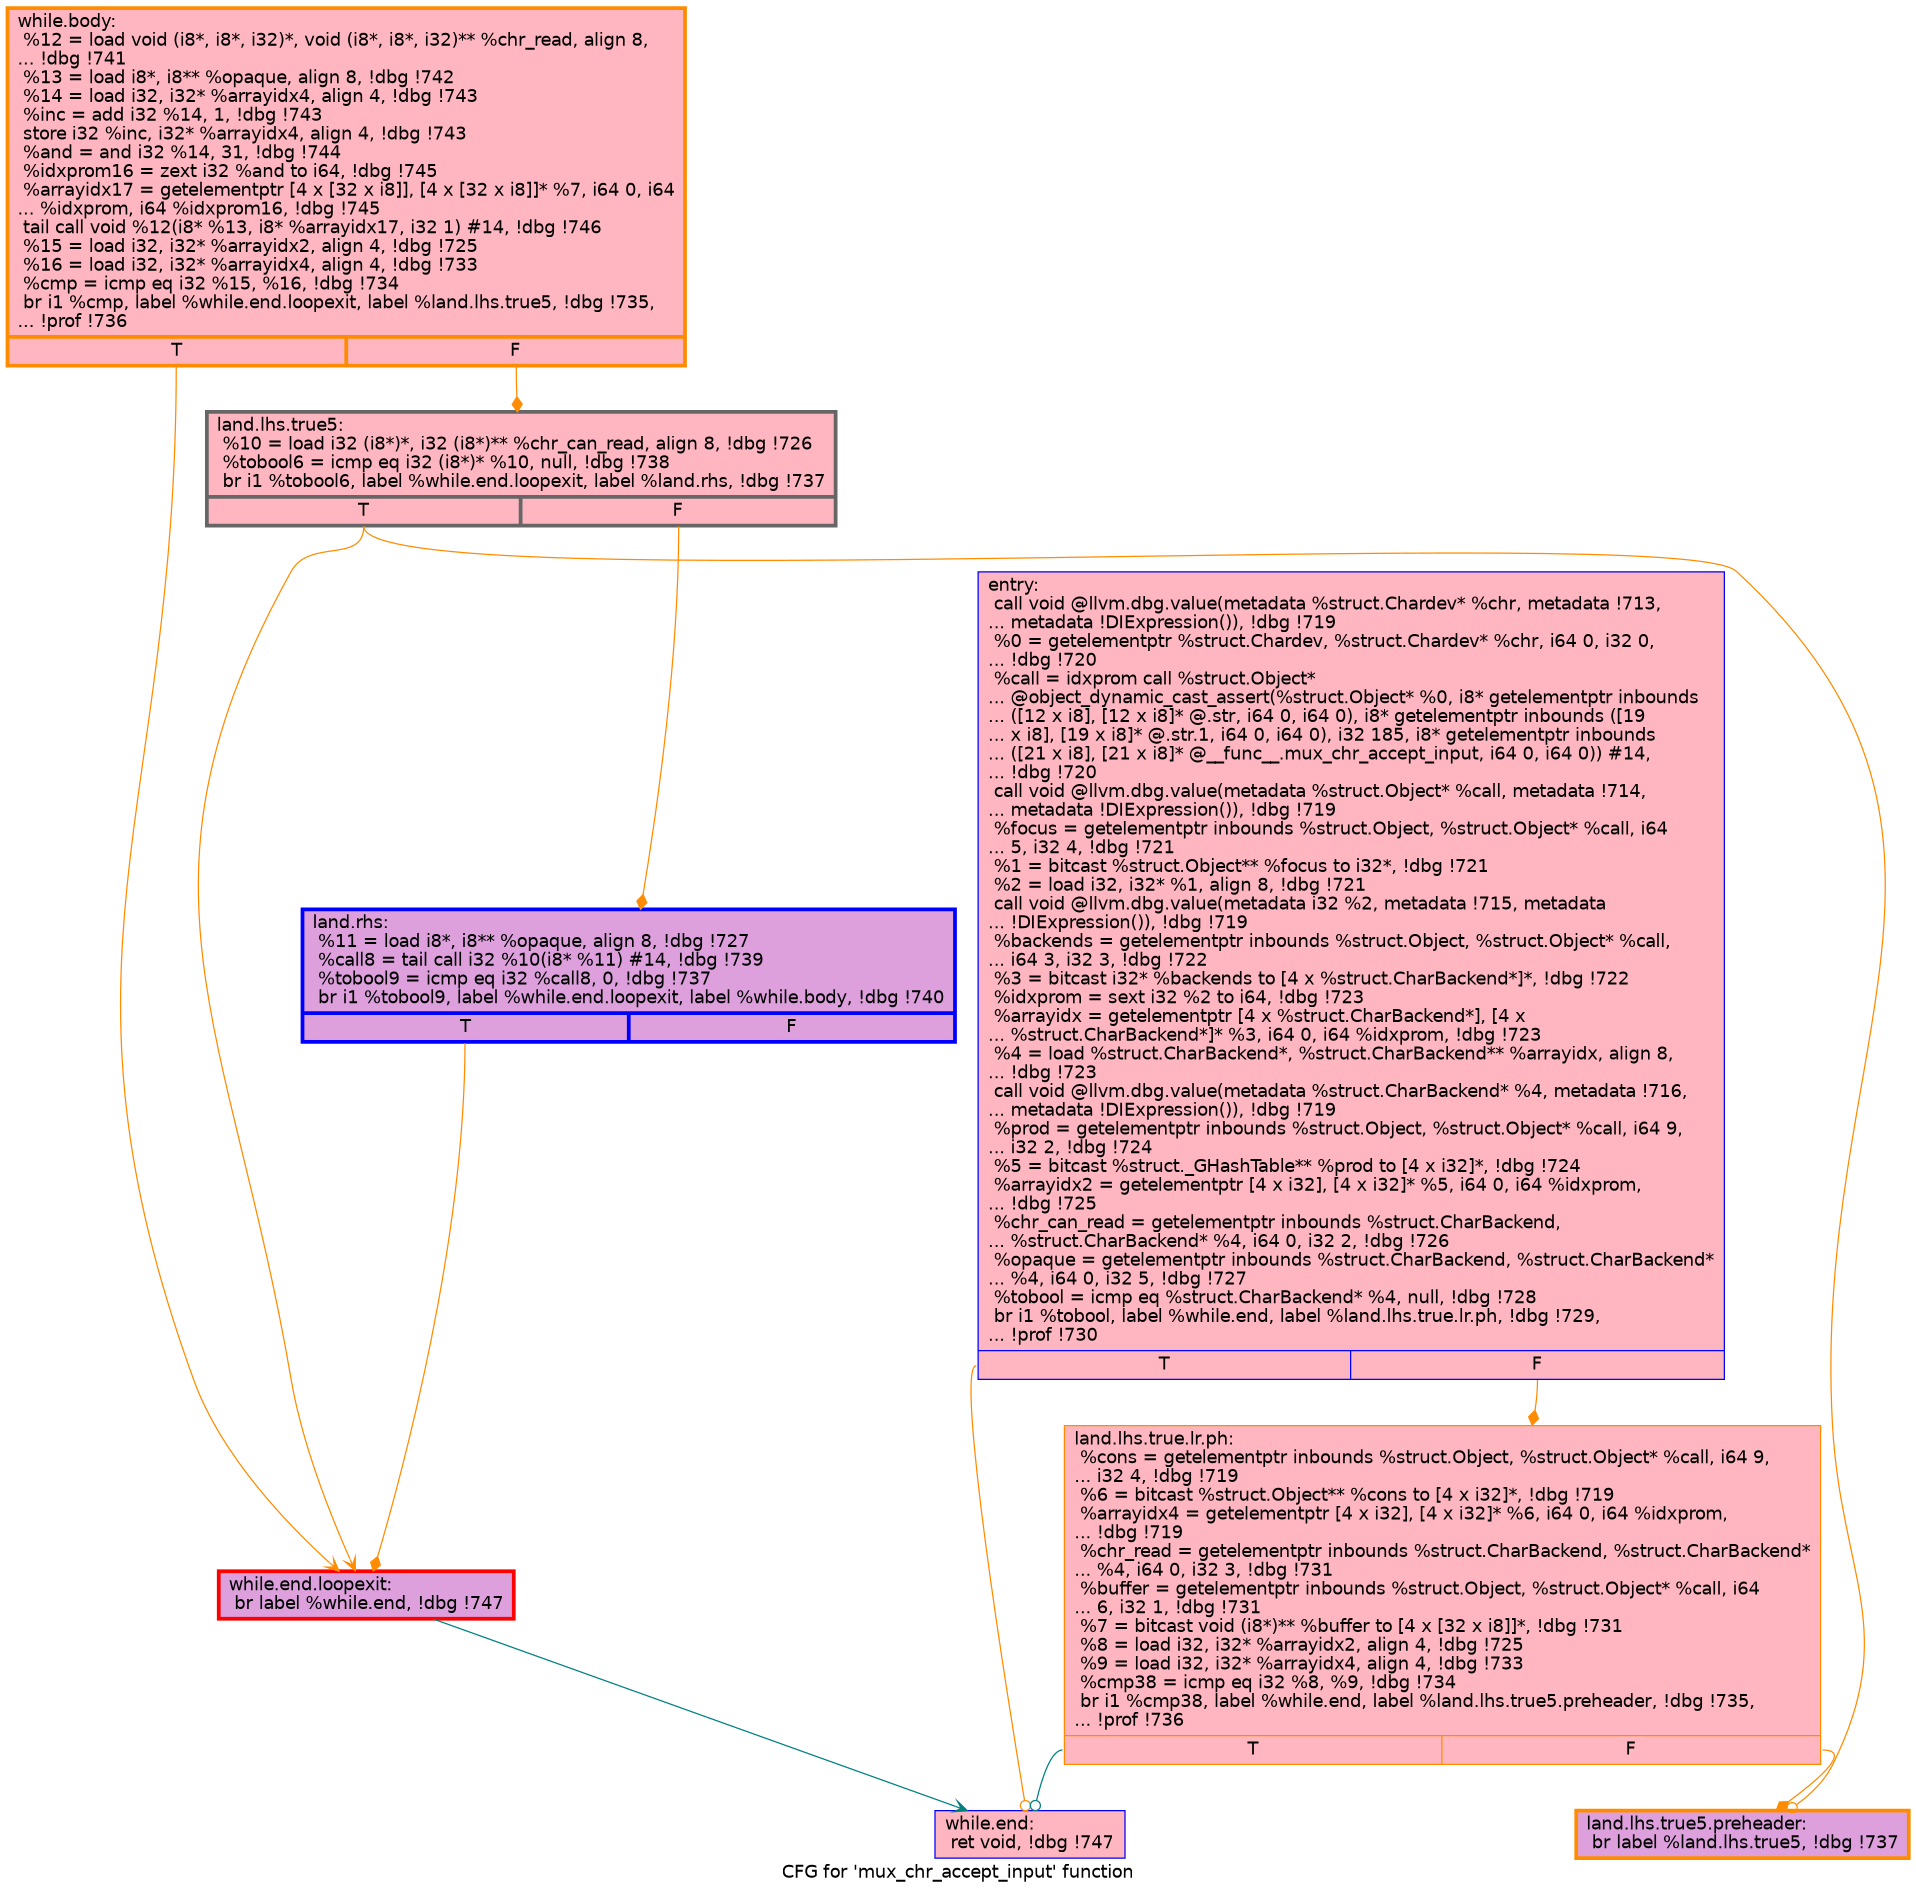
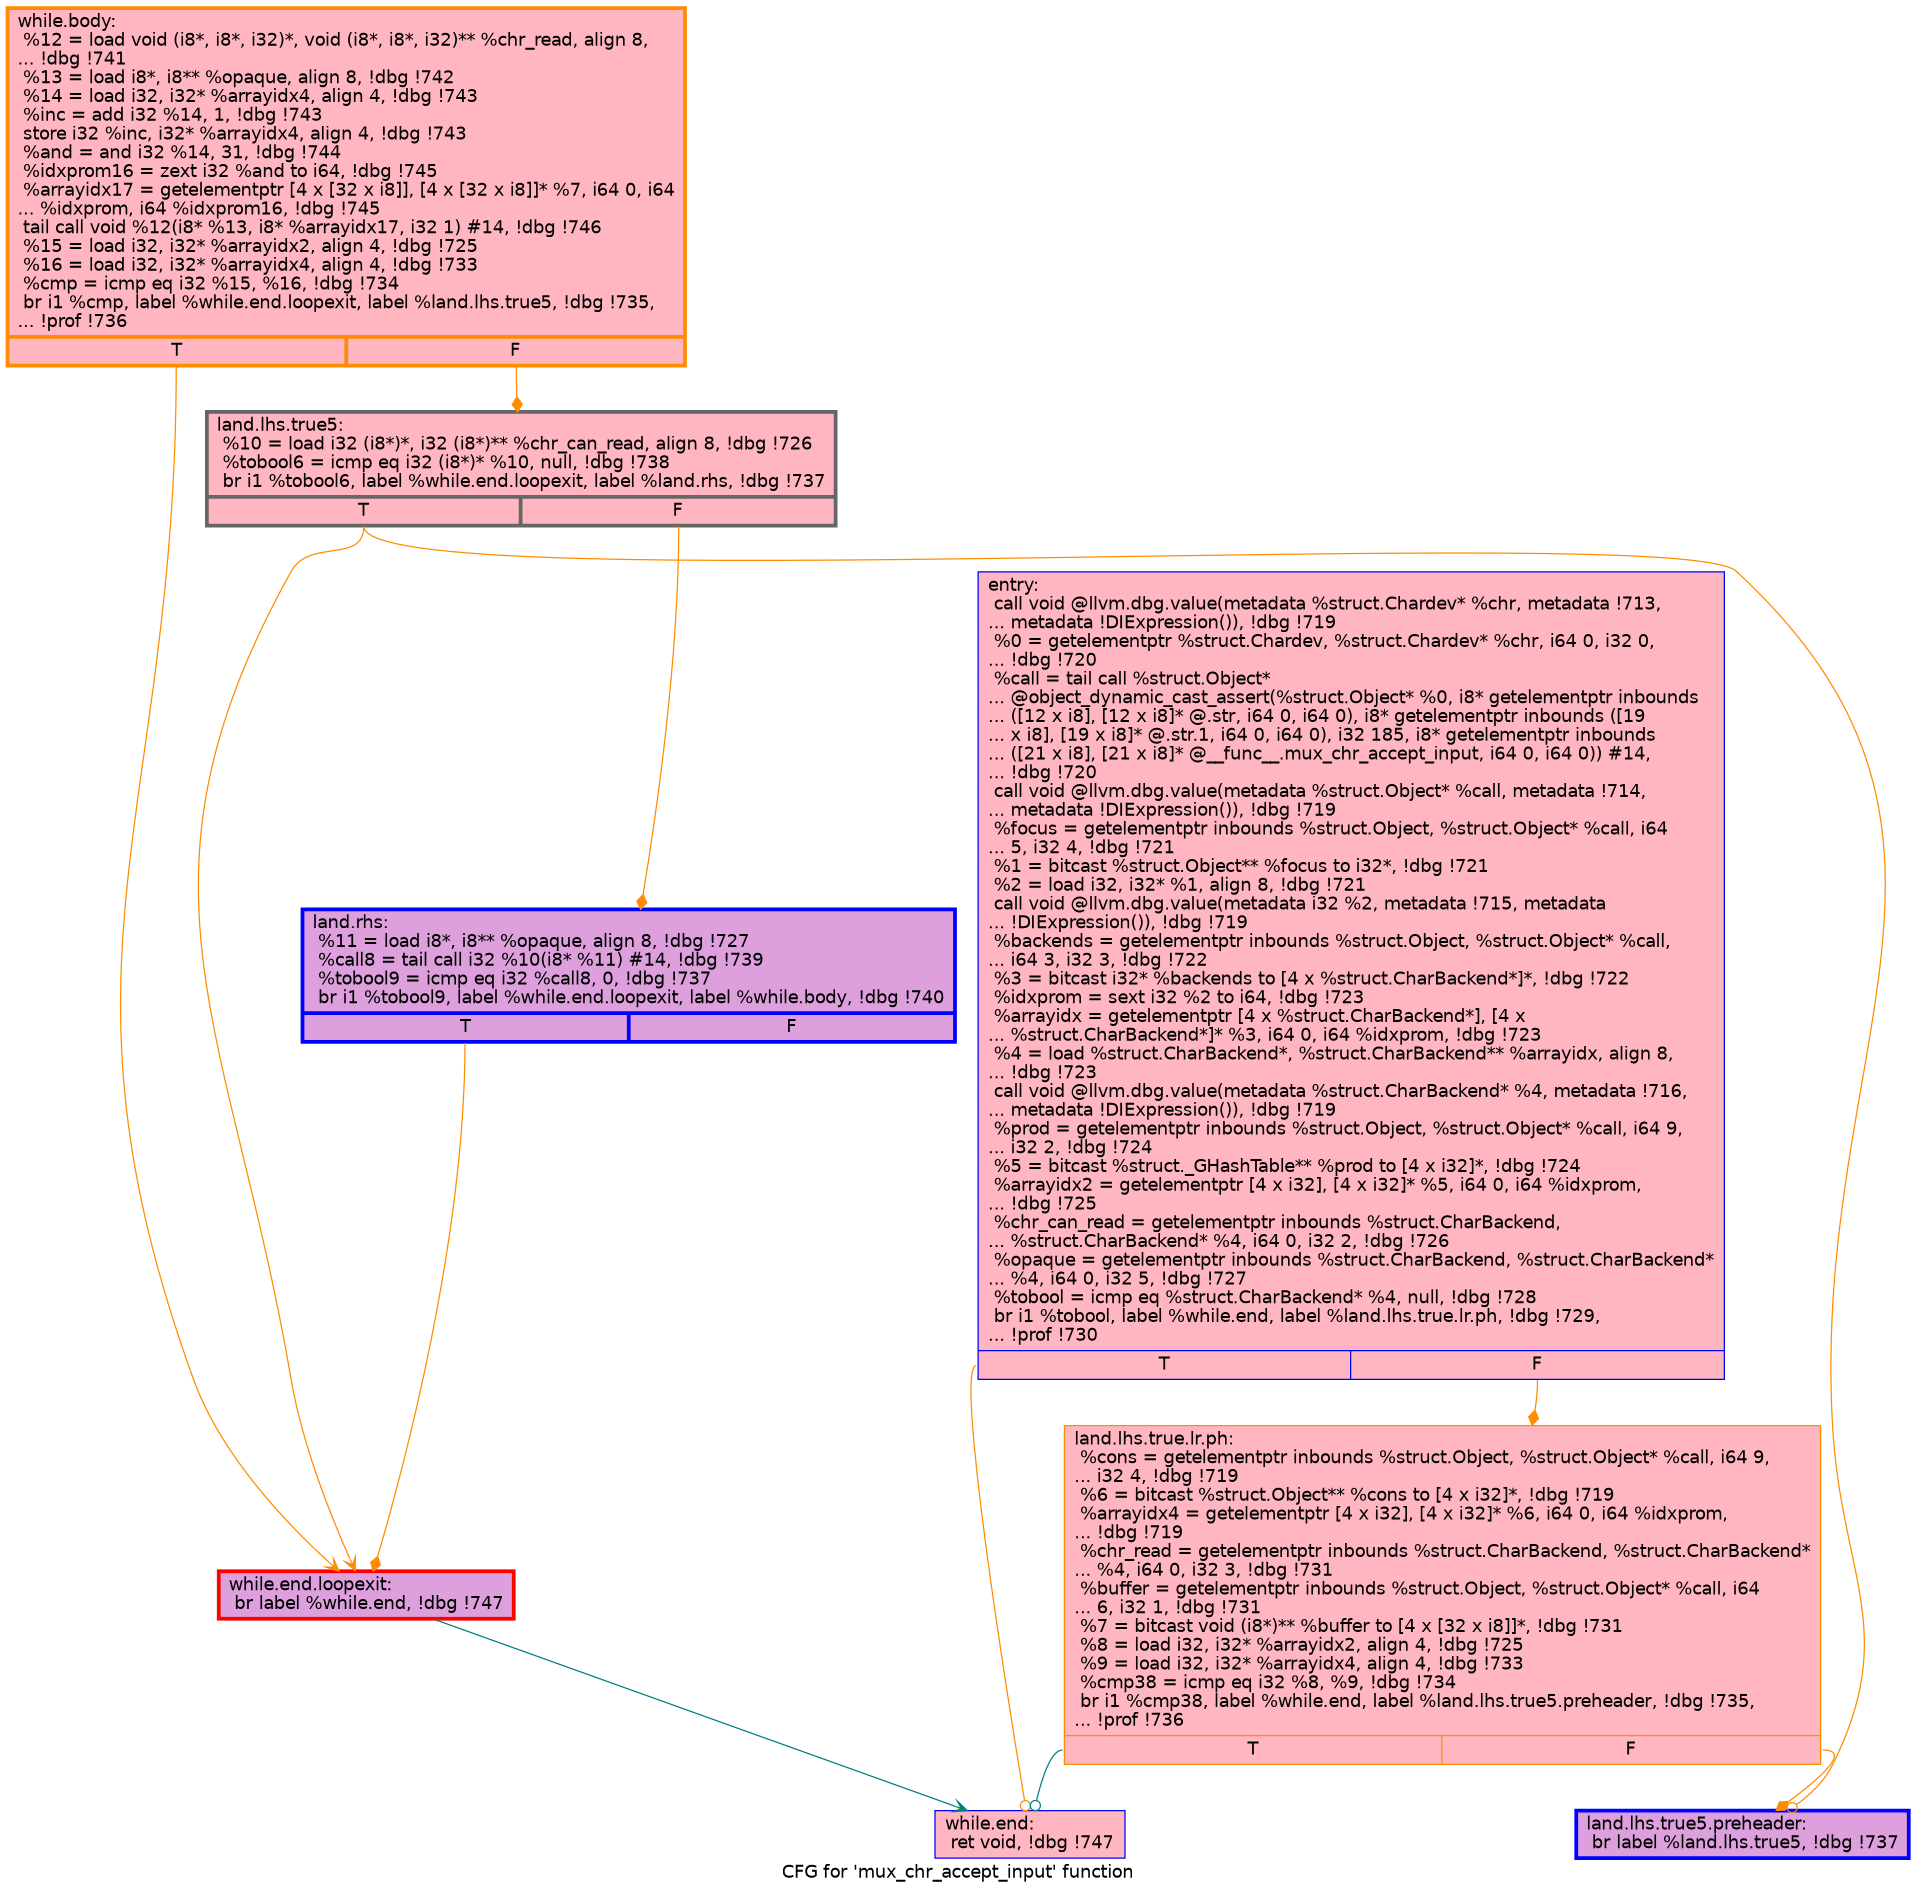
node "entry:": text "%call = idxprom call %struct.Object*" -> "%call = tail call %struct.Object*"
node "land.lhs.true5.preheader:": color darkorange -> blue
